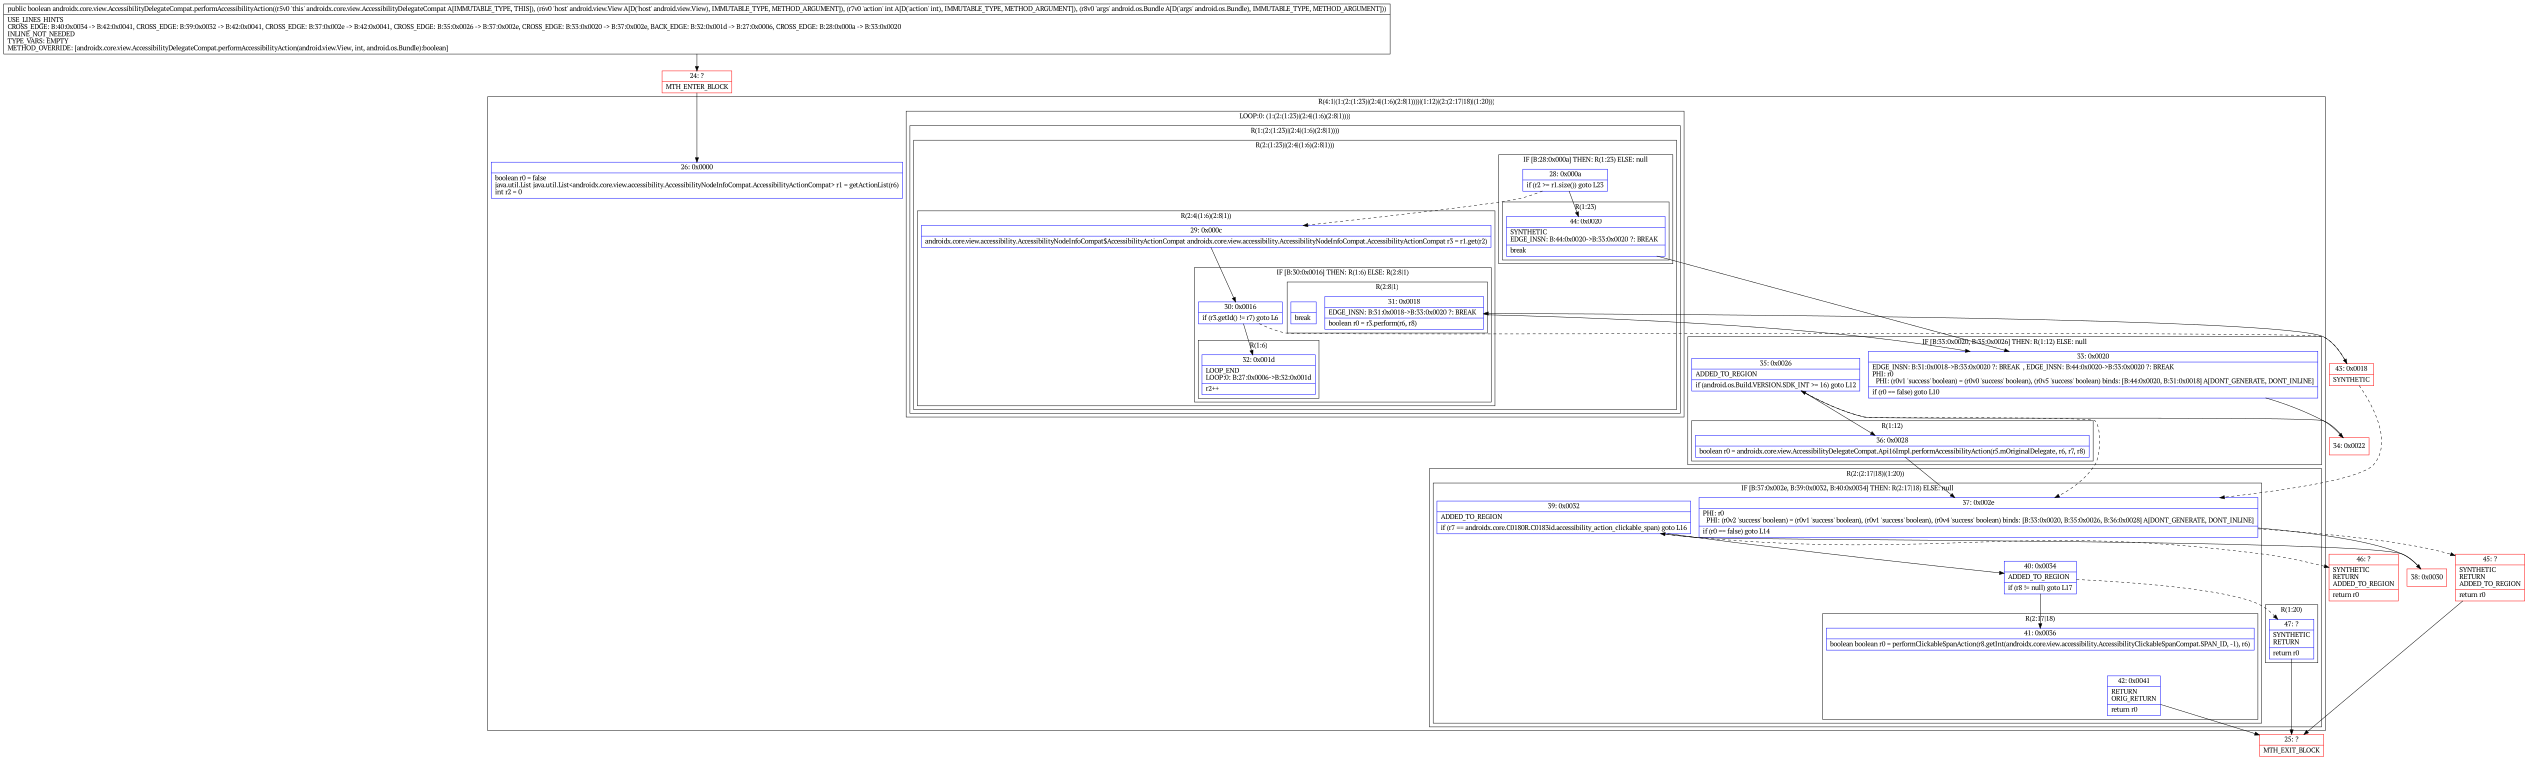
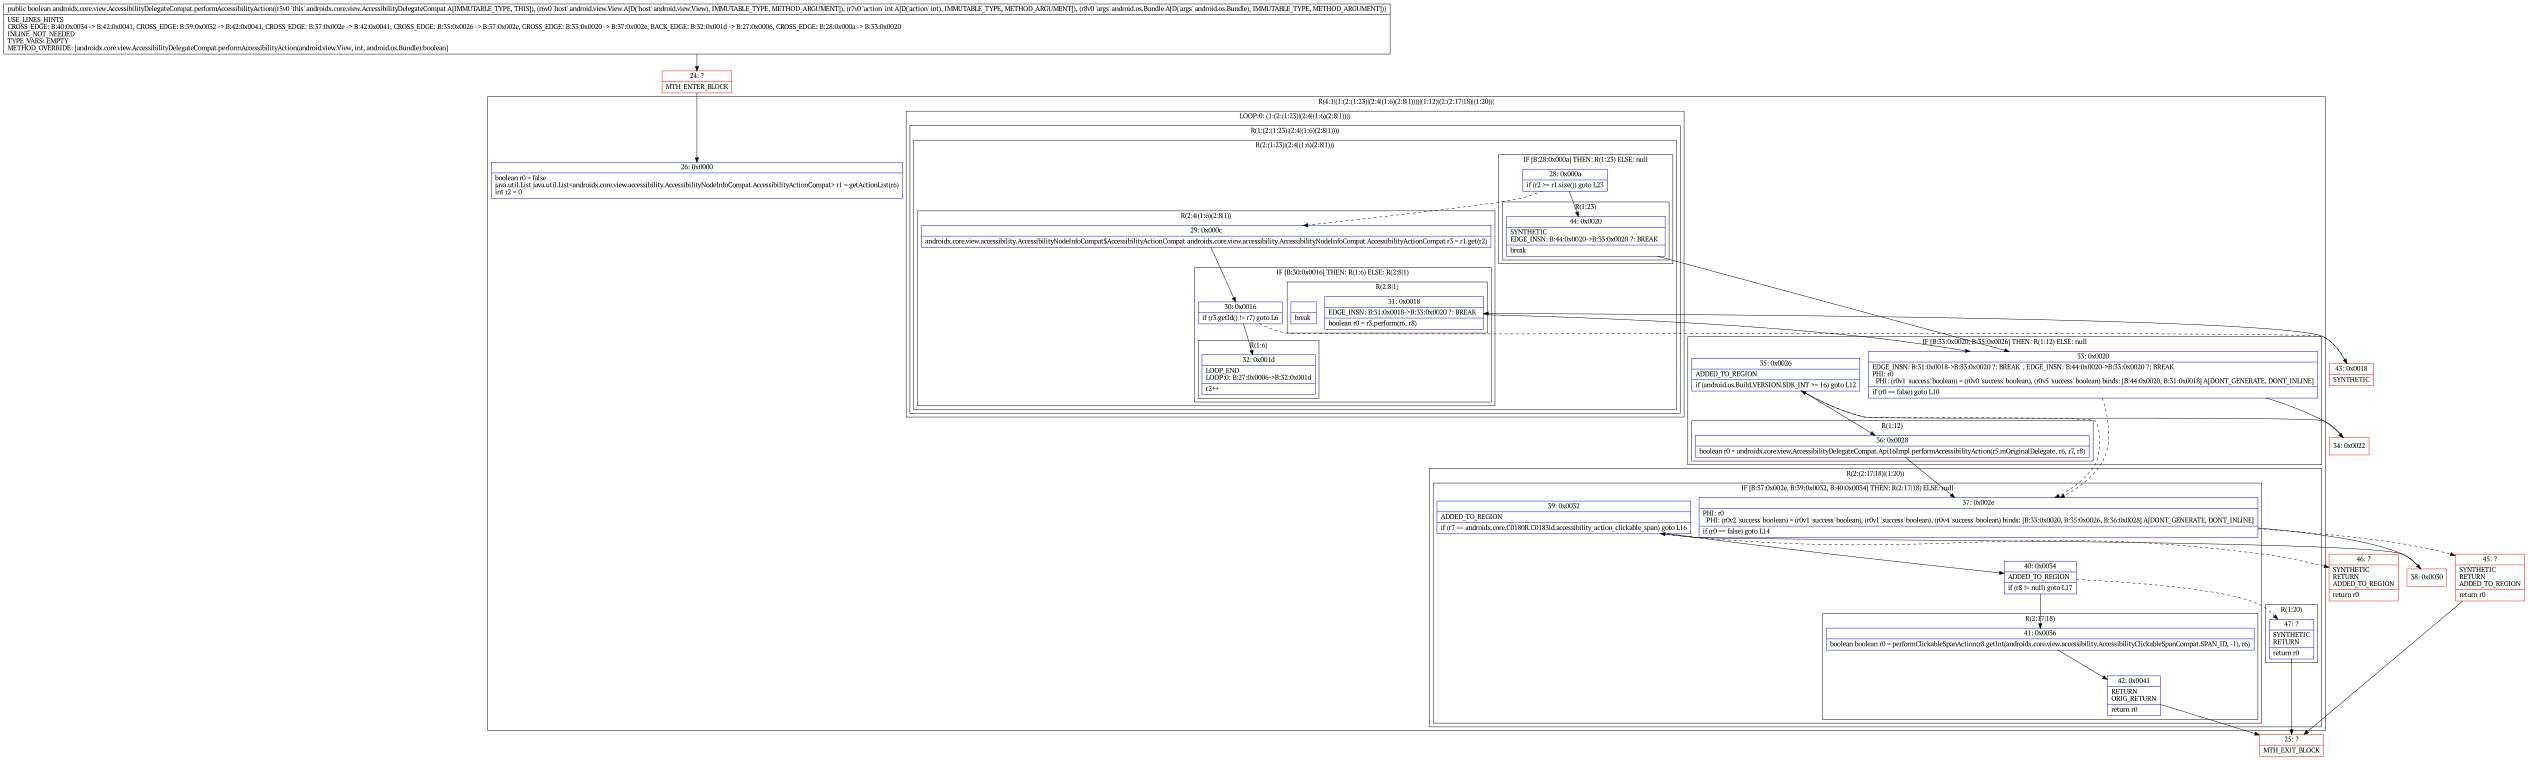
edge "43: 0x0018" -> "37: 0x002e": now "33: 0x0020" -> "37: 0x002e"
edge "41: 0x0036" -> "42: 0x0041": added
